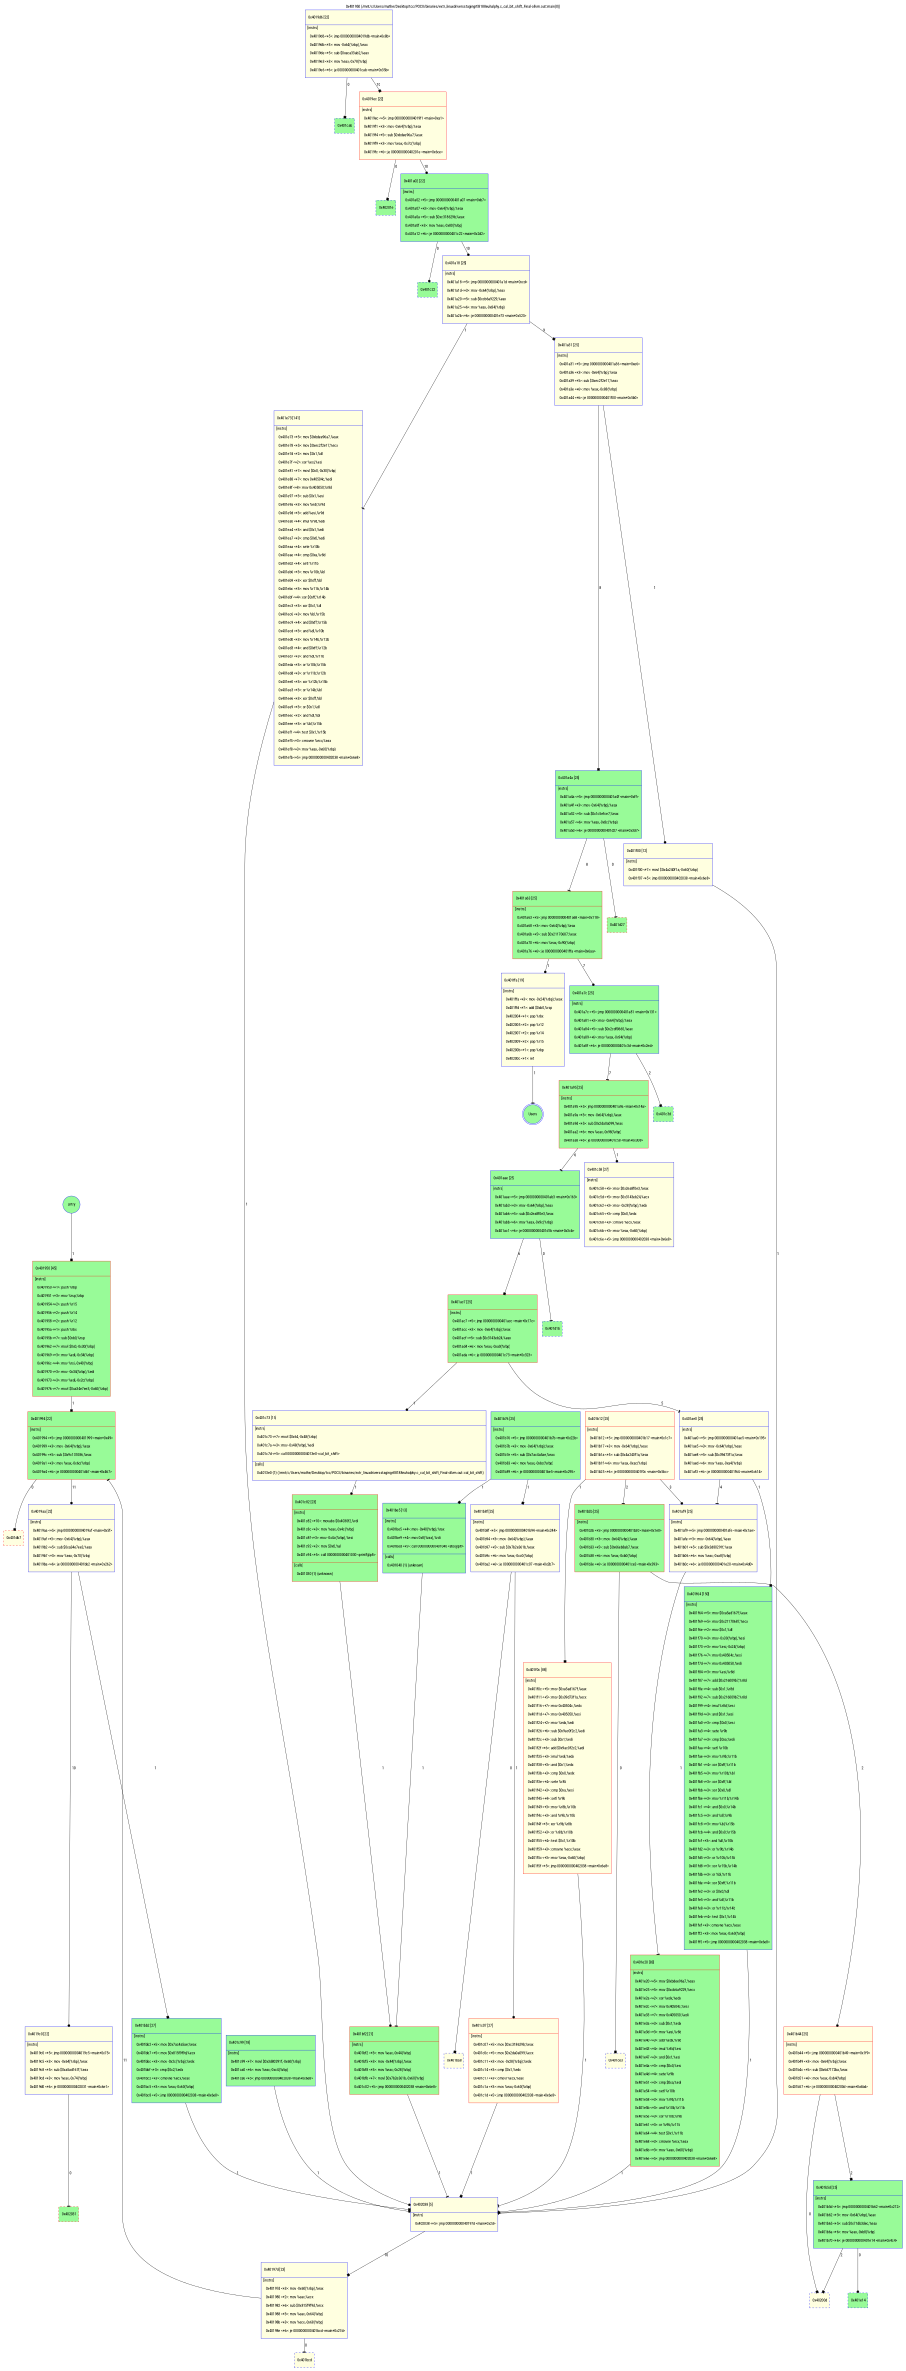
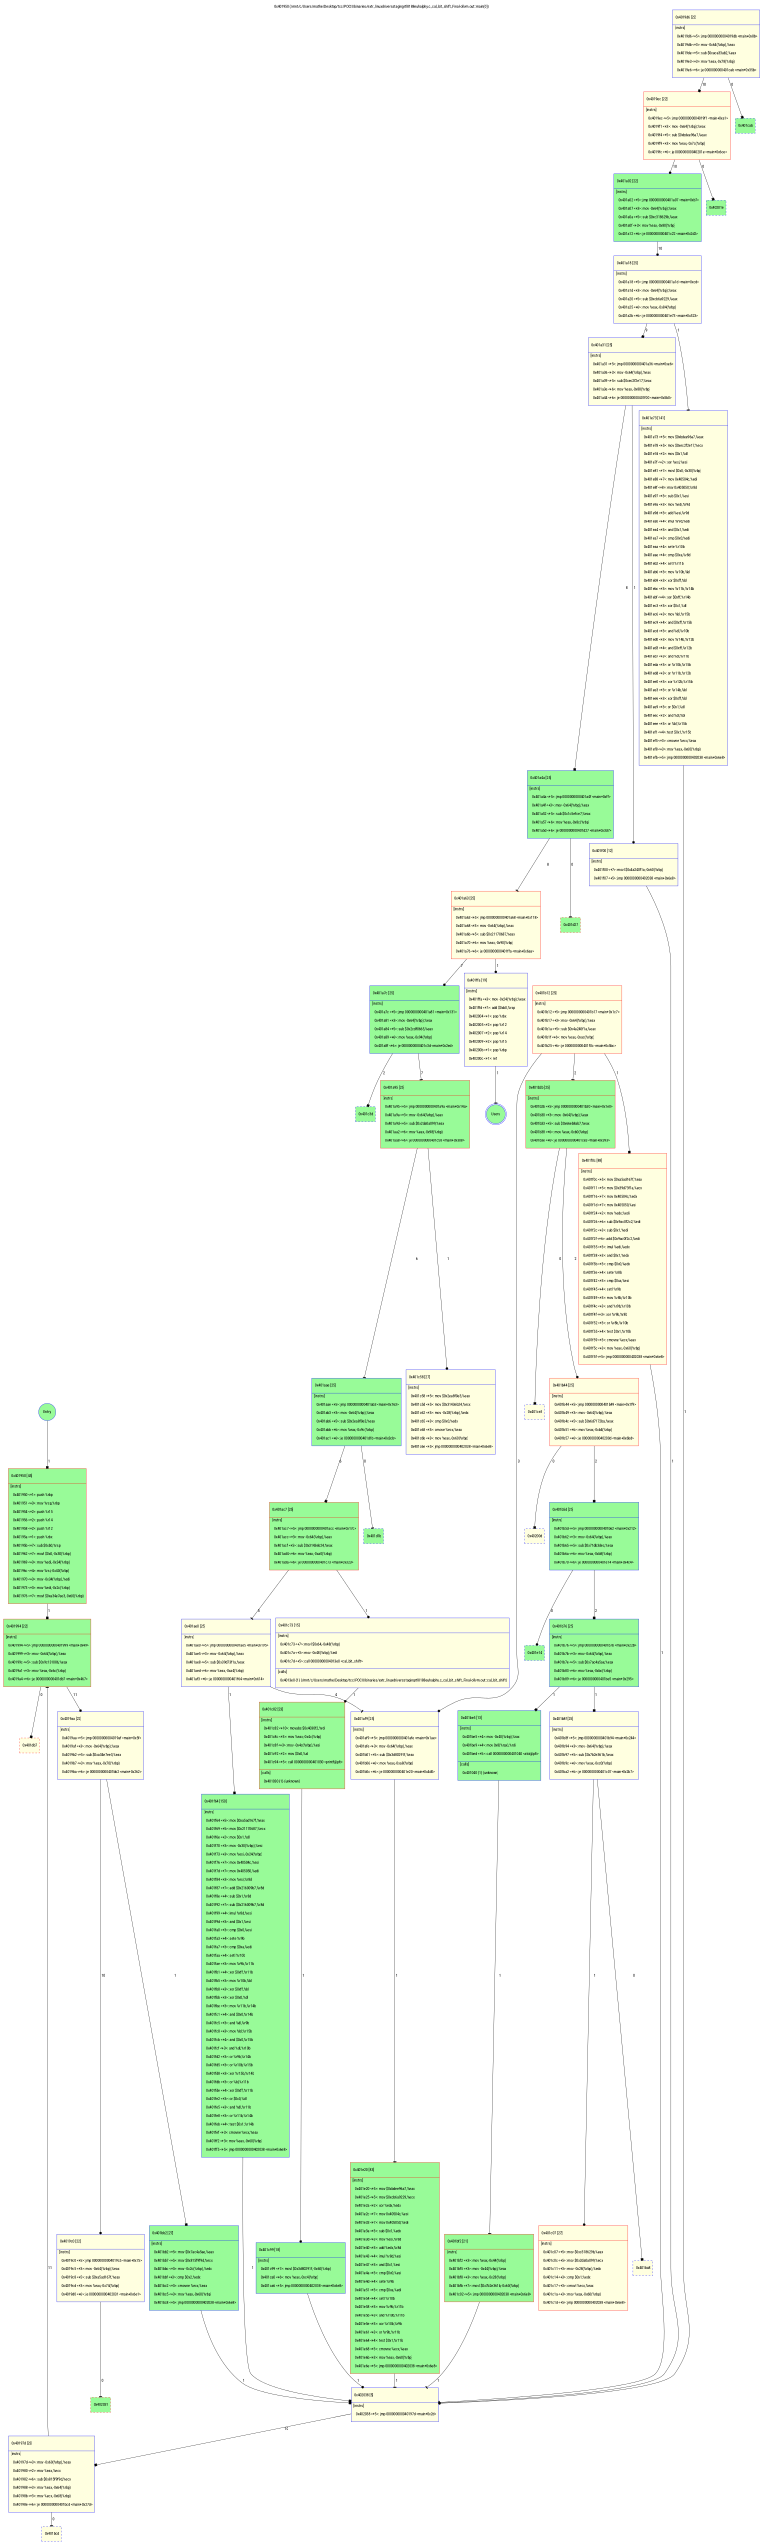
node "0x401c22": removed
node "0x401a63 [25]": fillcolor palegreen -> lightyellow
edge "0x401c82 [23]" -> "0x401bf2 [21]": now "0x401c82 [23]" -> "0x401c99 [18]"
edge "0x401c07 [27]" -> "0x402038 [5]": removed, label "1"
edge "0x401b5d [25]" -> "0x40200d": now "0x401b5d [25]" -> "0x401b76 [25]"
